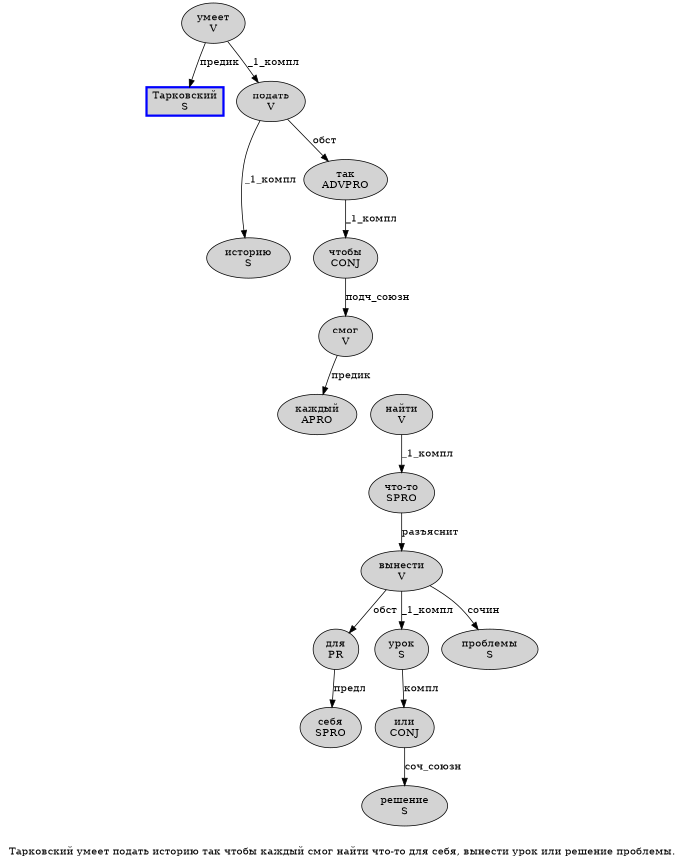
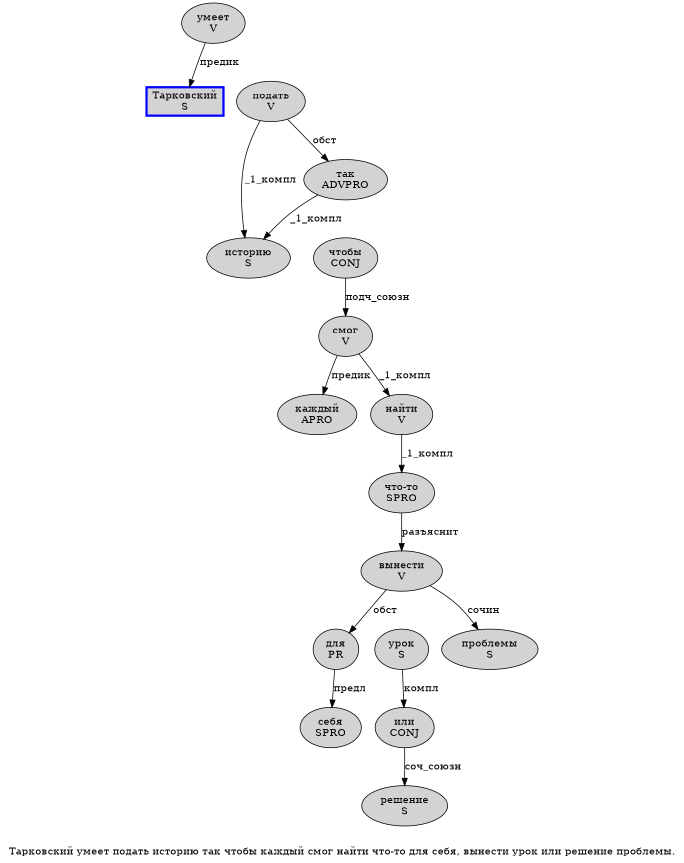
edge "умеет V" -> "подать V": removed, label "_1_компл"
edge "так ADVPRO" -> "чтобы CONJ": now "так ADVPRO" -> "историю S"
edge "смог V" -> "найти V": added, label "_1_компл"
edge "вынести V" -> "урок S": removed, label "_1_компл"
